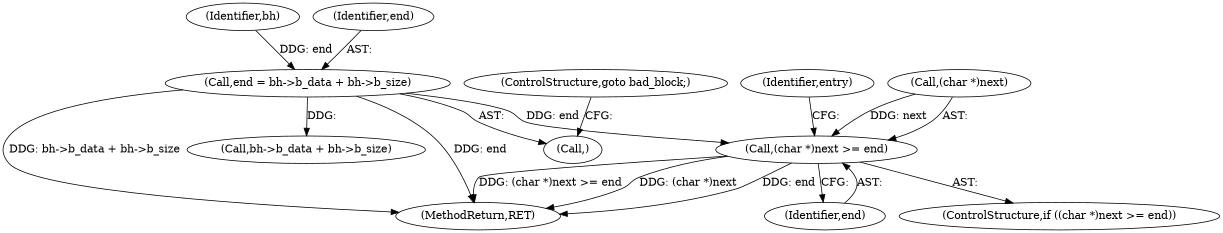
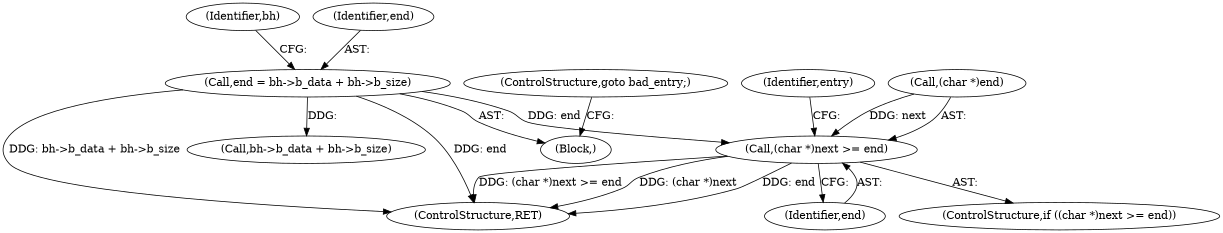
edge "(Identifier,bh)" -> "(Call,end = bh->b_data + bh->b_size)": label "DDG: end" -> "CFG: "
node "(ControlStructure,goto bad_block;)": label "(ControlStructure,goto bad_block;)" -> "(ControlStructure,goto bad_entry;)"
node "(Call,(char *)next)": label "(Call,(char *)next)" -> "(Call,(char *)end)"
node "(Call,)": label "(Call,)" -> "(Block,)"
node "(MethodReturn,RET)": label "(MethodReturn,RET)" -> "(ControlStructure,RET)"
